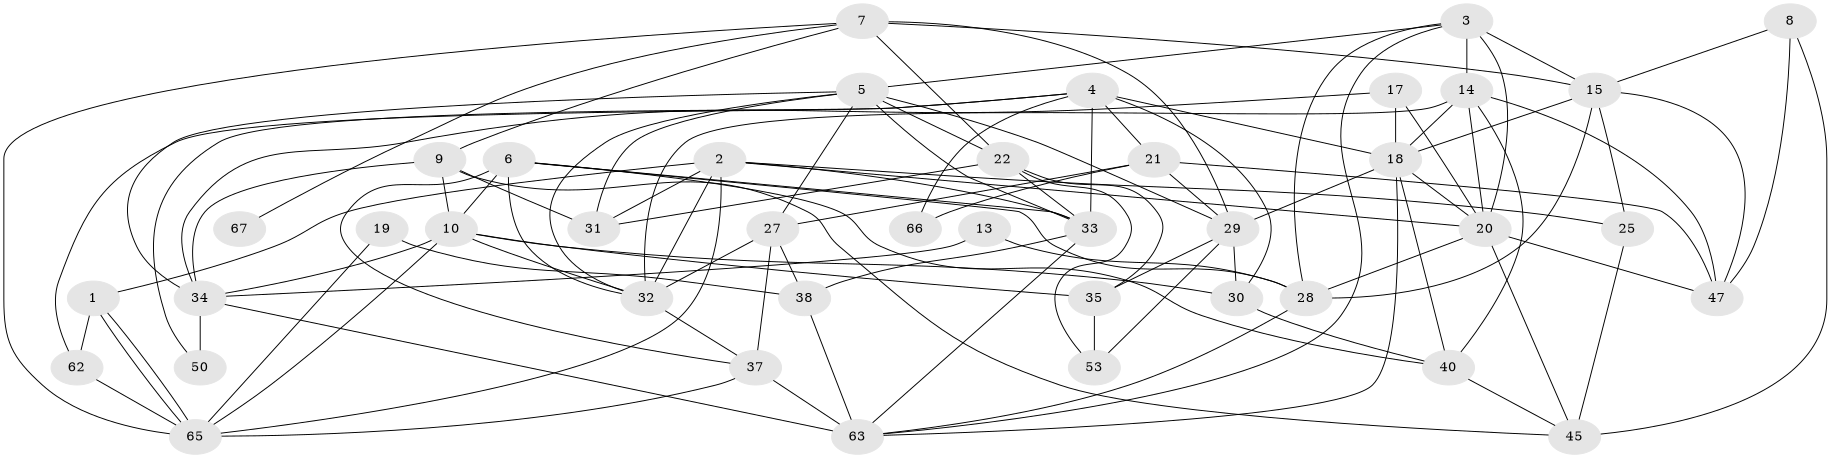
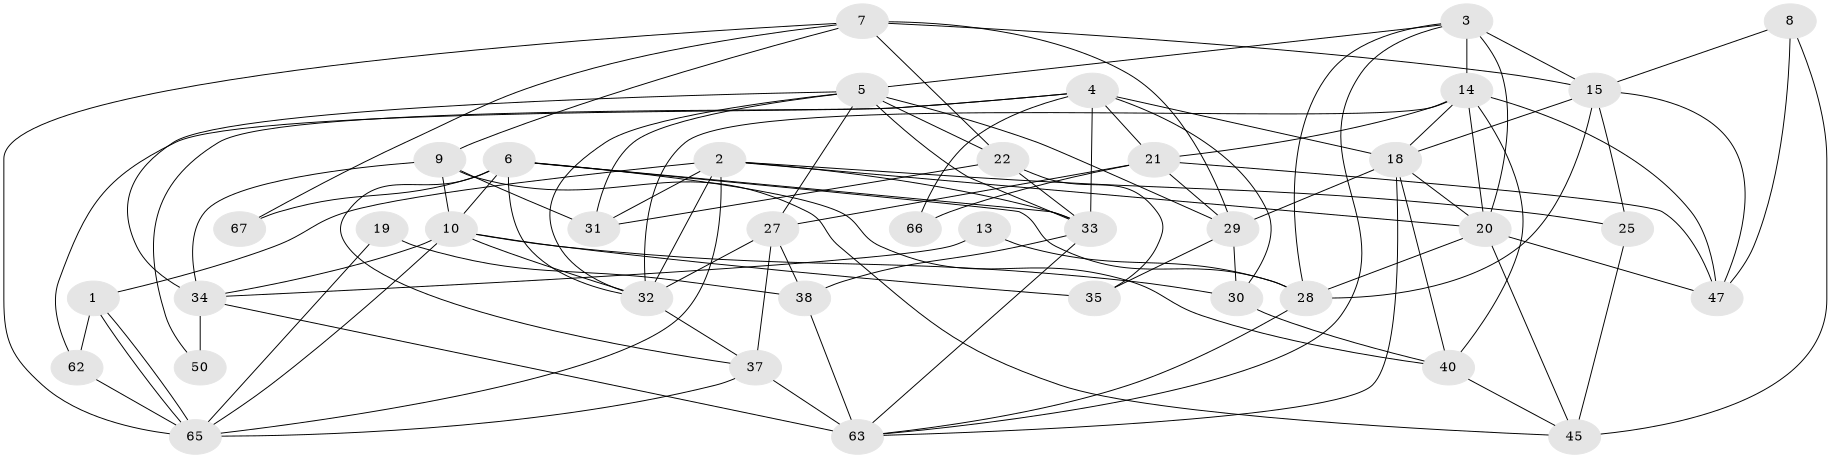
node "17": removed
edge "14" -- "21": added
edge "6" -- "67": added
node "53": removed
